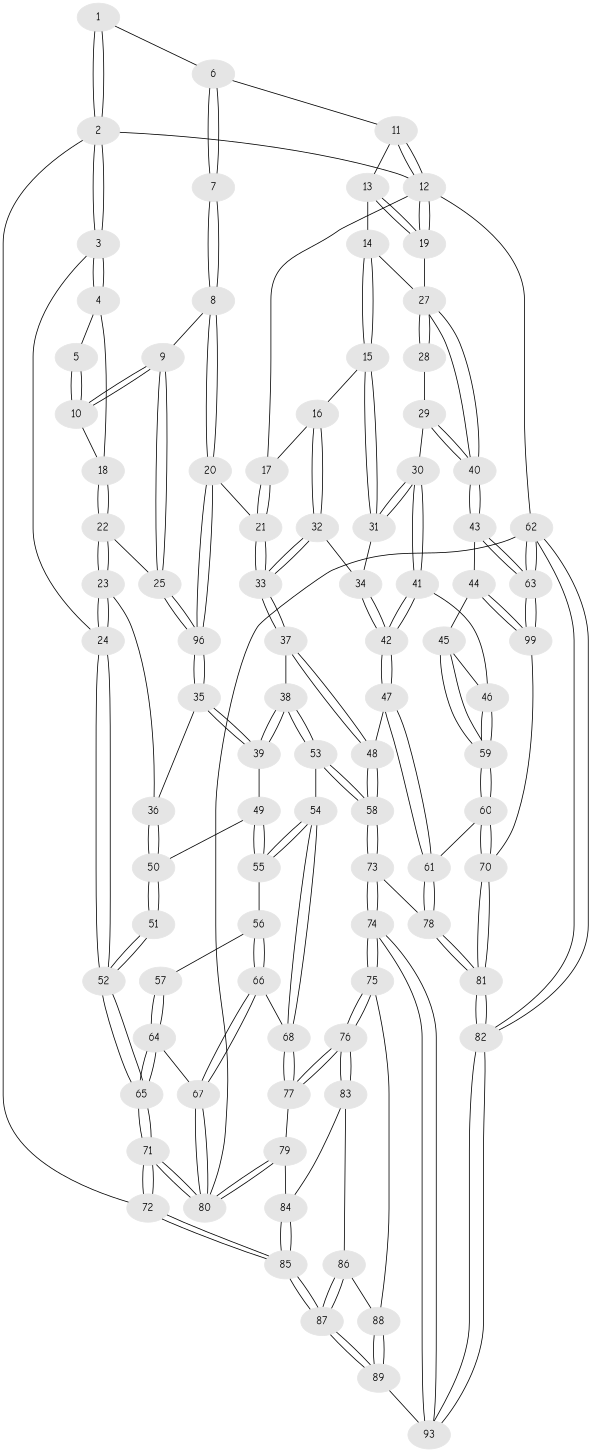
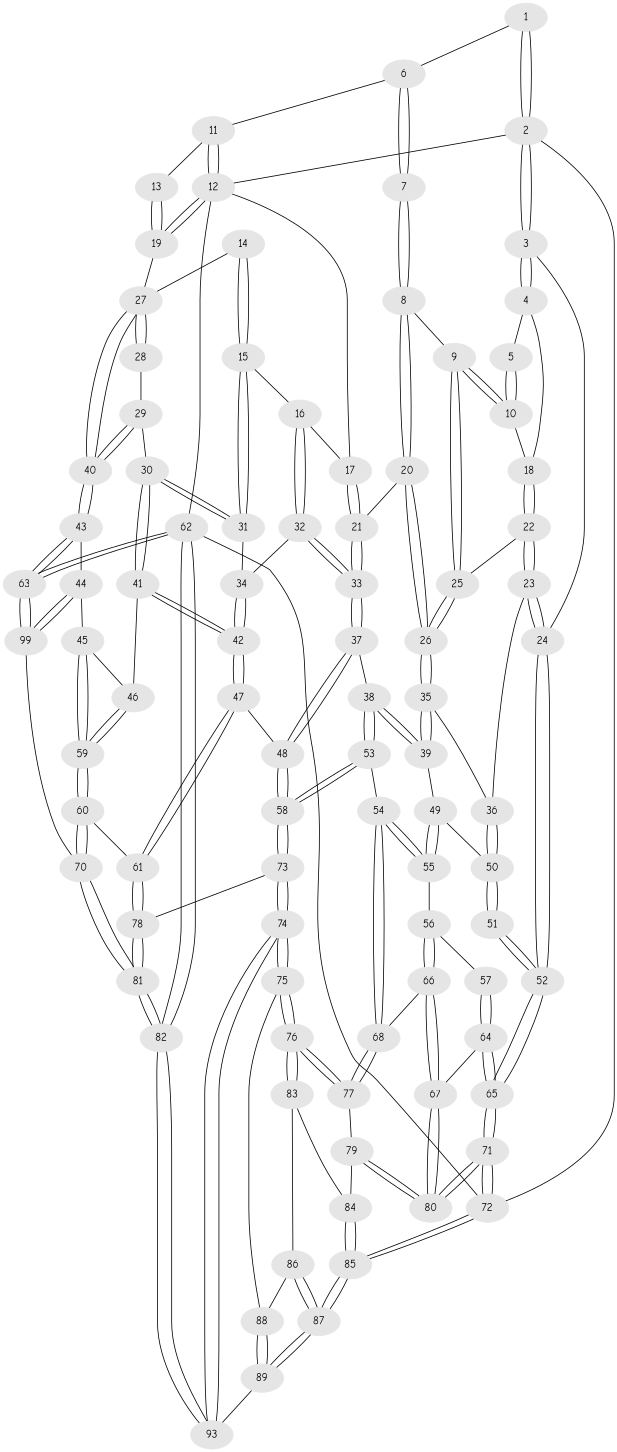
edge "13" -- "14": removed
node "96": label "96" -> "26"
edge "62" -- "80": now "62" -- "72"
